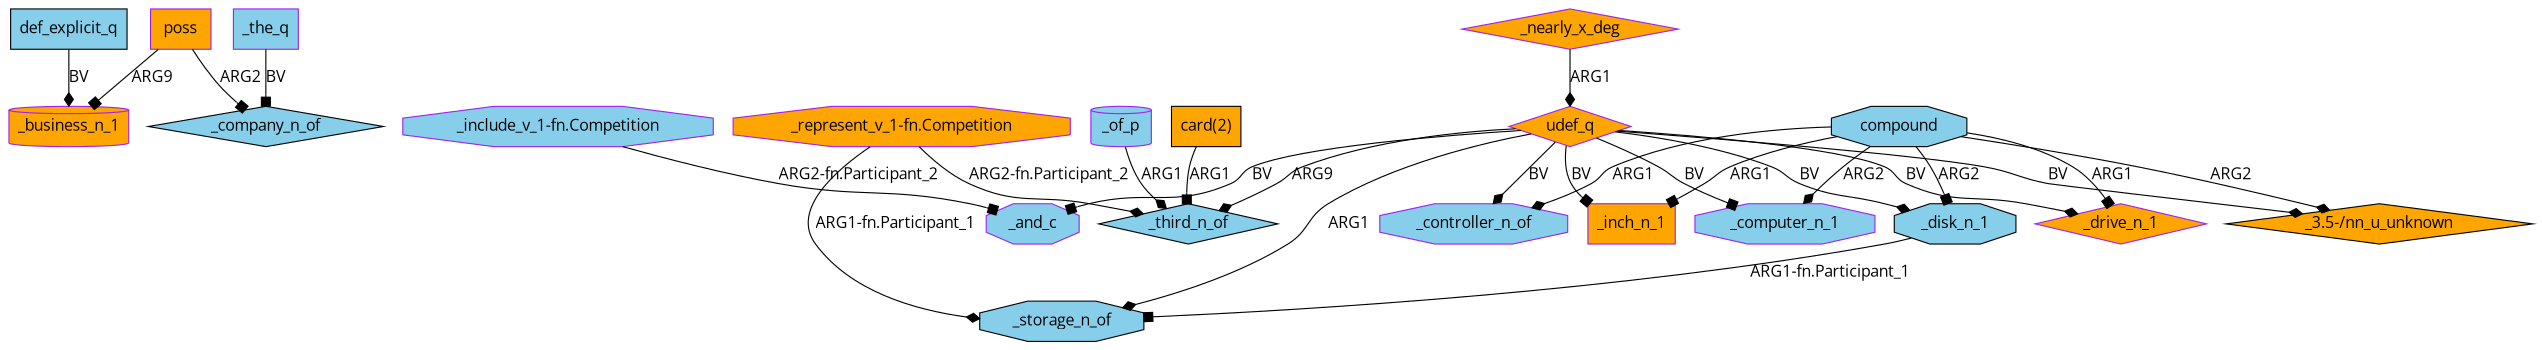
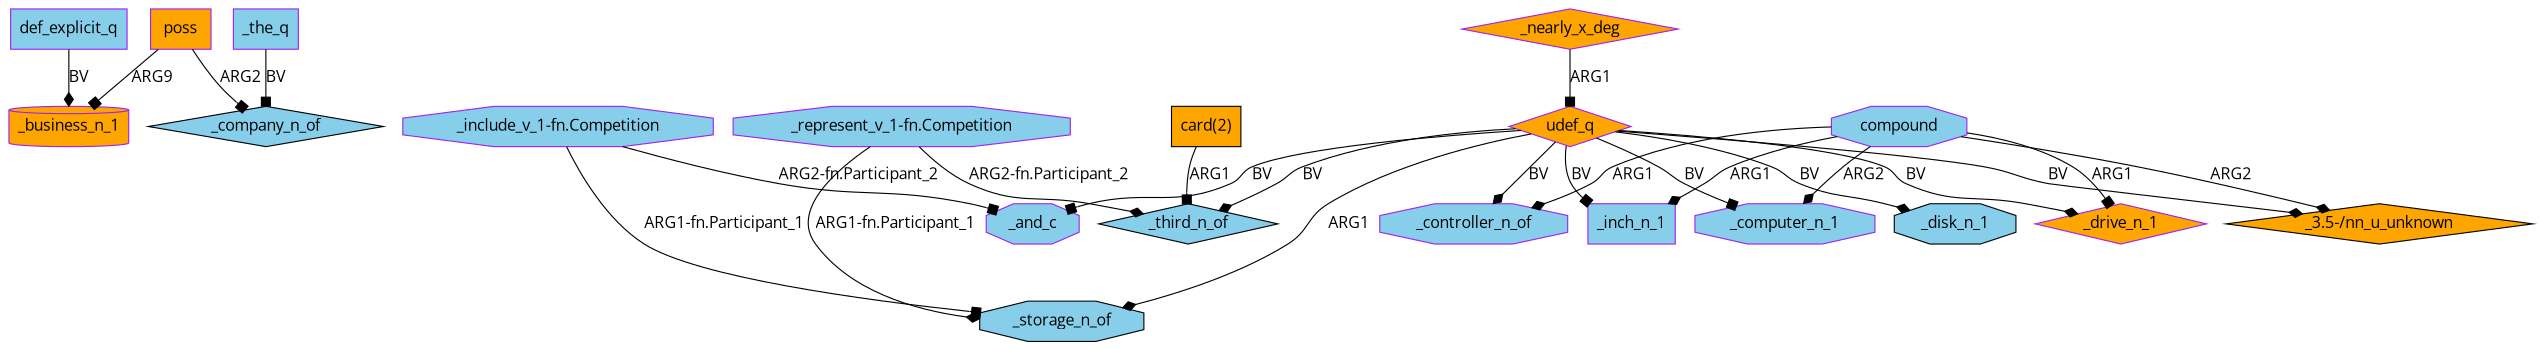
node "def_explicit_q": color black -> purple
edge "_nearly_x_deg" -> "udef_q": arrowhead diamond -> box
node "_represent_v_1-fn.Competition": fillcolor orange -> skyblue
node "_of_p": removed
node "compound": color black -> purple
edge "compound" -> "_inch_n_1": arrowhead box -> diamond
edge "compound" -> "_disk_n_1": removed, label "ARG2"
edge "udef_q" -> "_third_n_of": label "ARG9" -> "BV"
node "_inch_n_1": fillcolor orange -> skyblue
edge "_disk_n_1" -> "_storage_n_of": now "_include_v_1-fn.Competition" -> "_storage_n_of"
